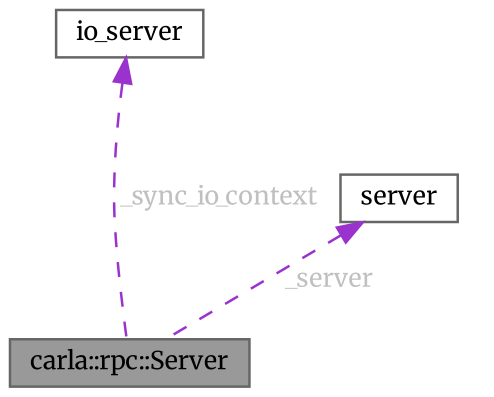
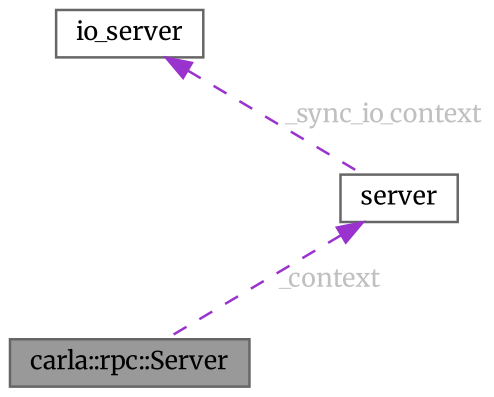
edge "carla::rpc::Server" -> "io_server": now "server" -> "io_server"
edge "carla::rpc::Server" -> "server": label " _server" -> " _context"
